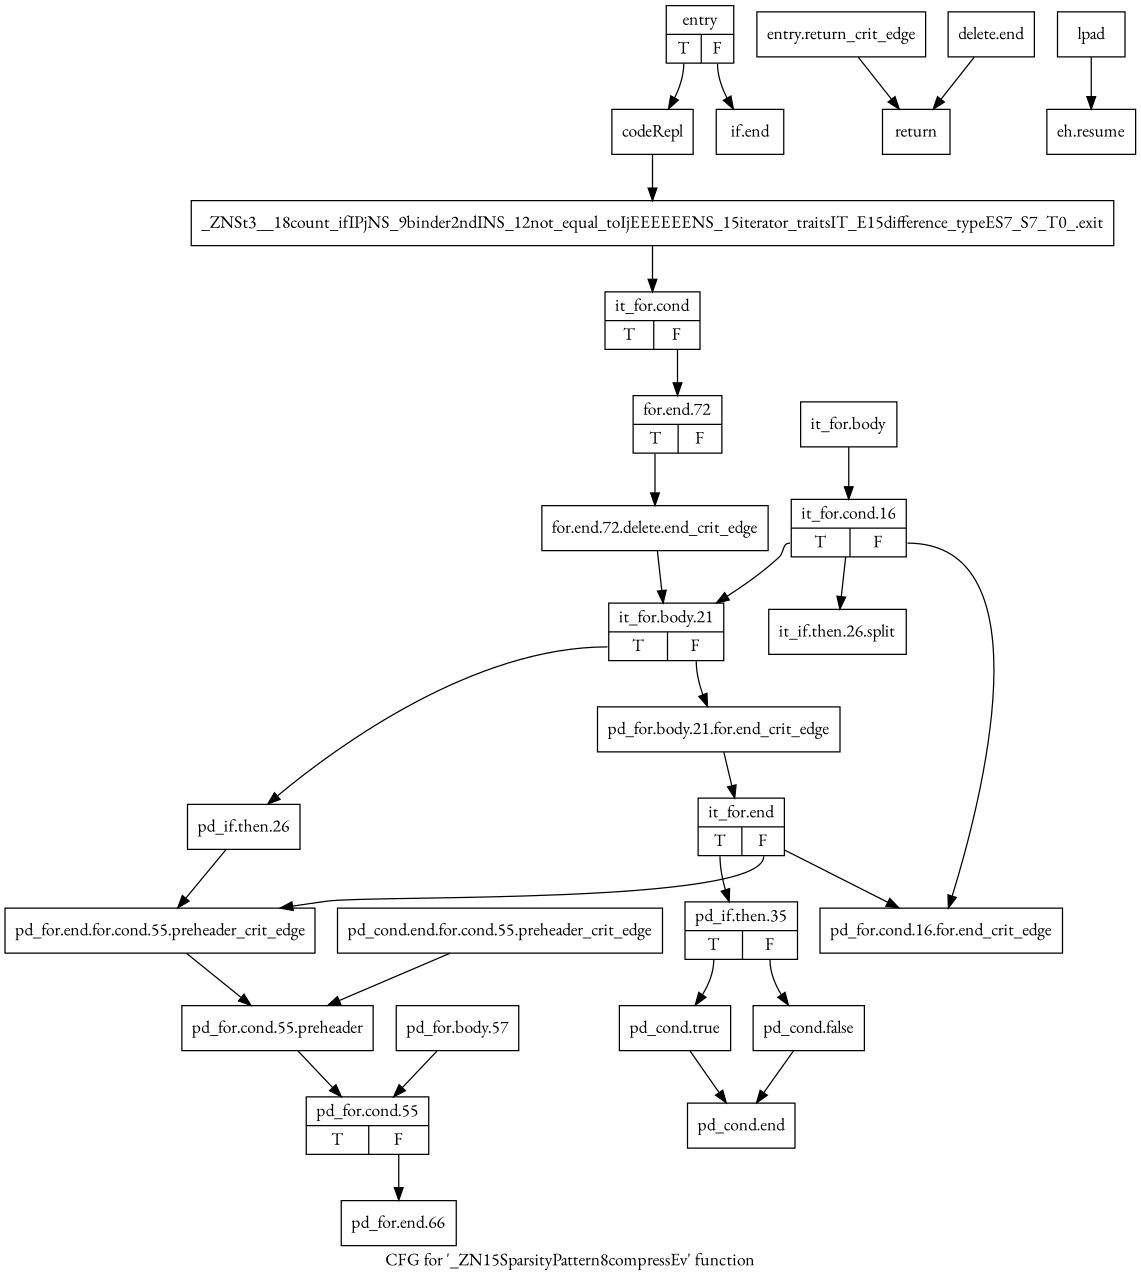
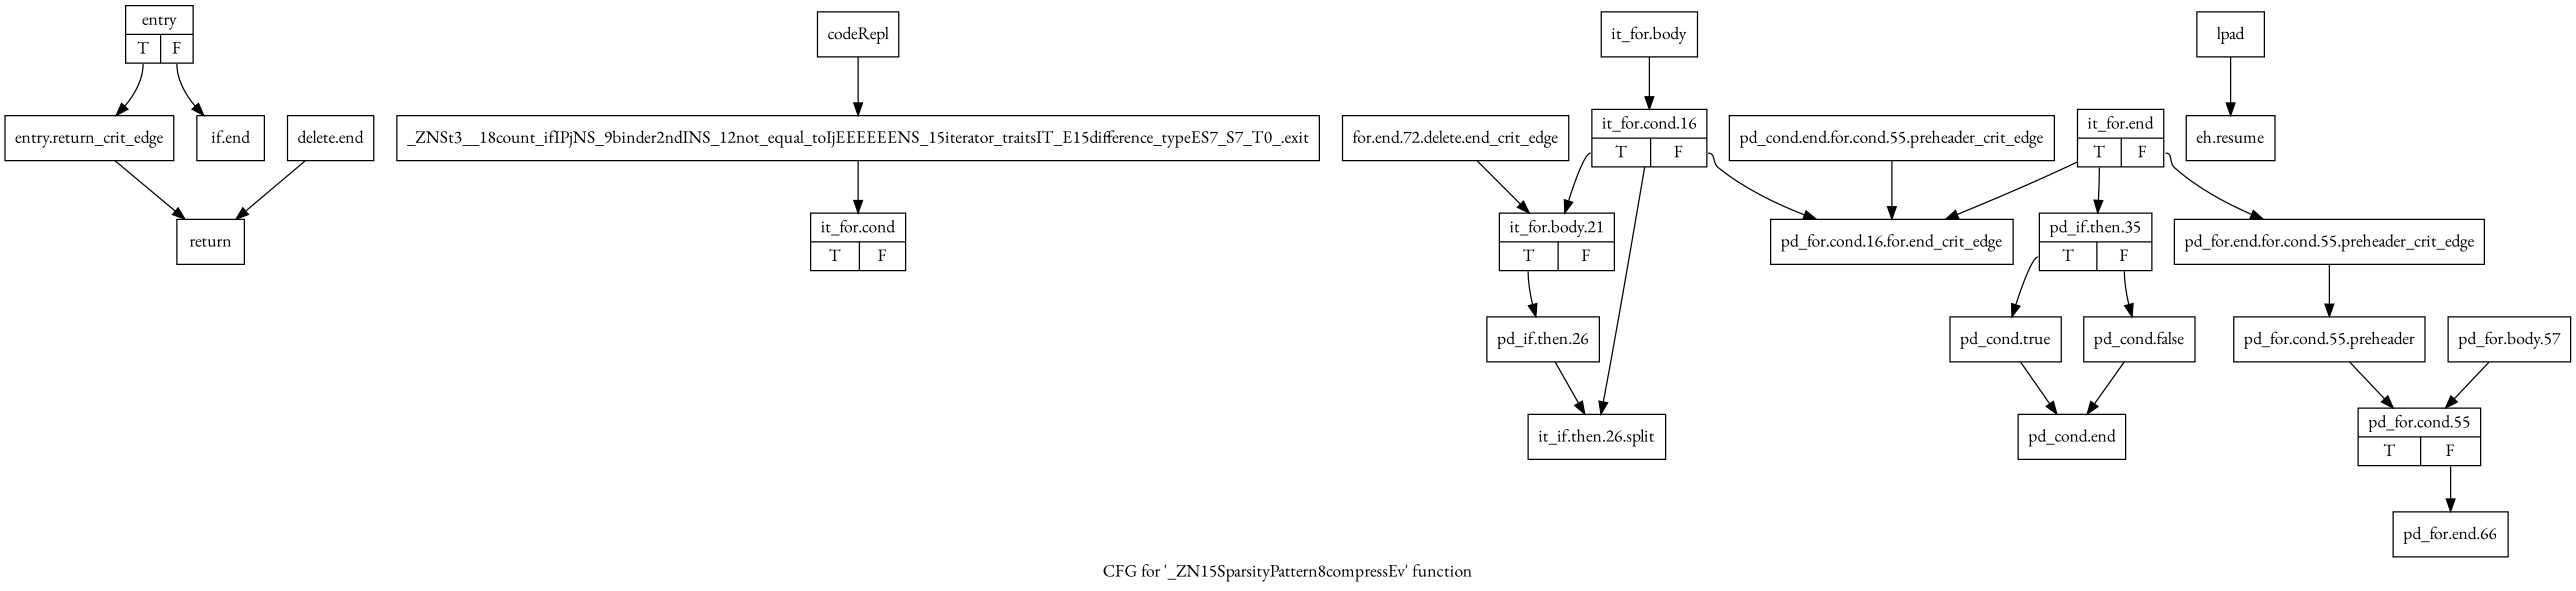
edge "entry" -> "codeRepl": now "entry" -> "entry.return_crit_edge"
node "for.end.72": removed
node "pd_for.body.21.for.end_crit_edge": removed
edge "pd_if.then.26" -> "pd_for.end.for.cond.55.preheader_crit_edge": now "pd_if.then.26" -> "it_if.then.26.split"
edge "pd_cond.end.for.cond.55.preheader_crit_edge" -> "pd_for.cond.55.preheader": now "pd_cond.end.for.cond.55.preheader_crit_edge" -> "pd_for.cond.16.for.end_crit_edge"
